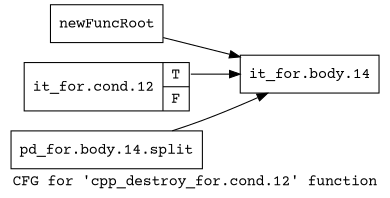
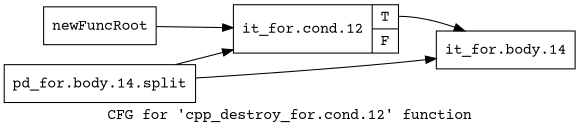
edge "newFuncRoot" -> "it_for.body.14": now "newFuncRoot" -> "it_for.cond.12"
edge "pd_for.body.14.split" -> "it_for.cond.12": added
